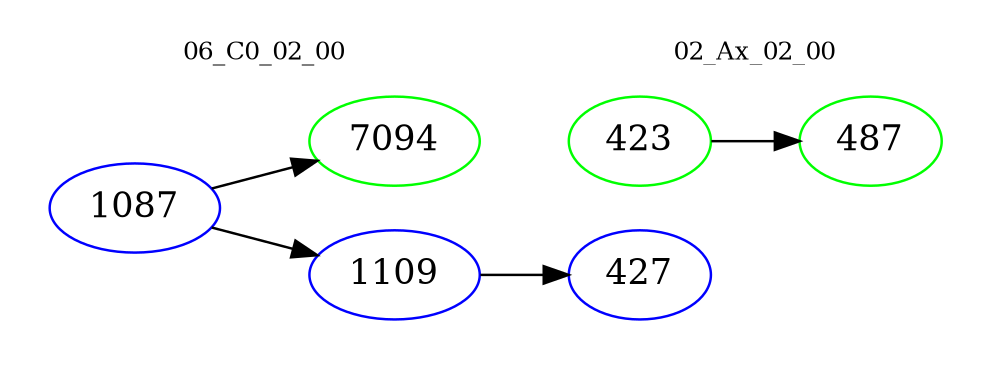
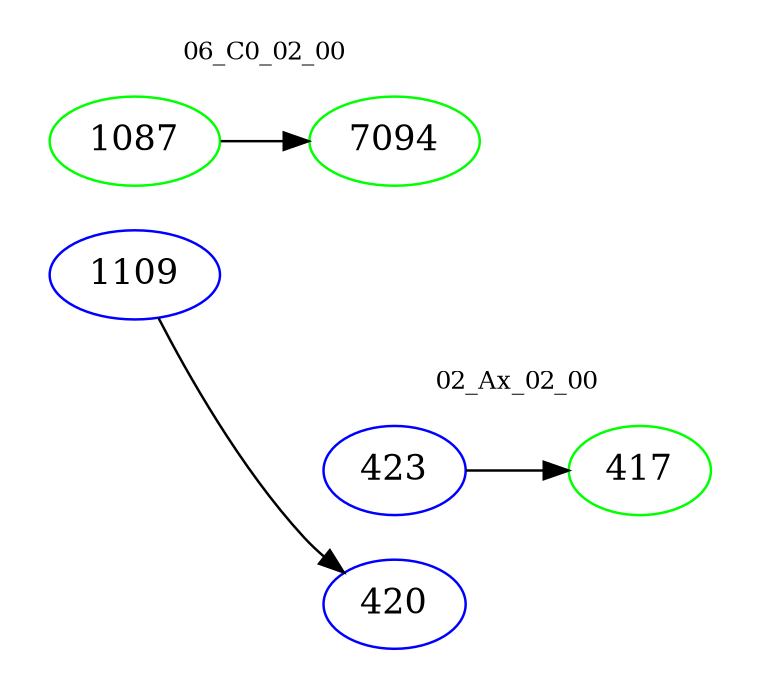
node "423": color green -> blue
node "487": label "487" -> "417"
node "1087": color blue -> green
edge "1087" -> "1109": removed
node "427": label "427" -> "420"
